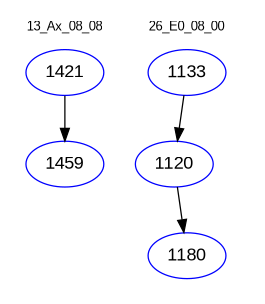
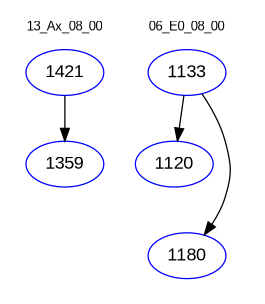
cluster "13_Ax_08_08": label "13_Ax_08_08" -> "13_Ax_08_00"
cluster "26_E0_08_00": label "26_E0_08_00" -> "06_E0_08_00"
node "1459": label "1459" -> "1359"
edge "1120" -> "1180": now "1133" -> "1180"
